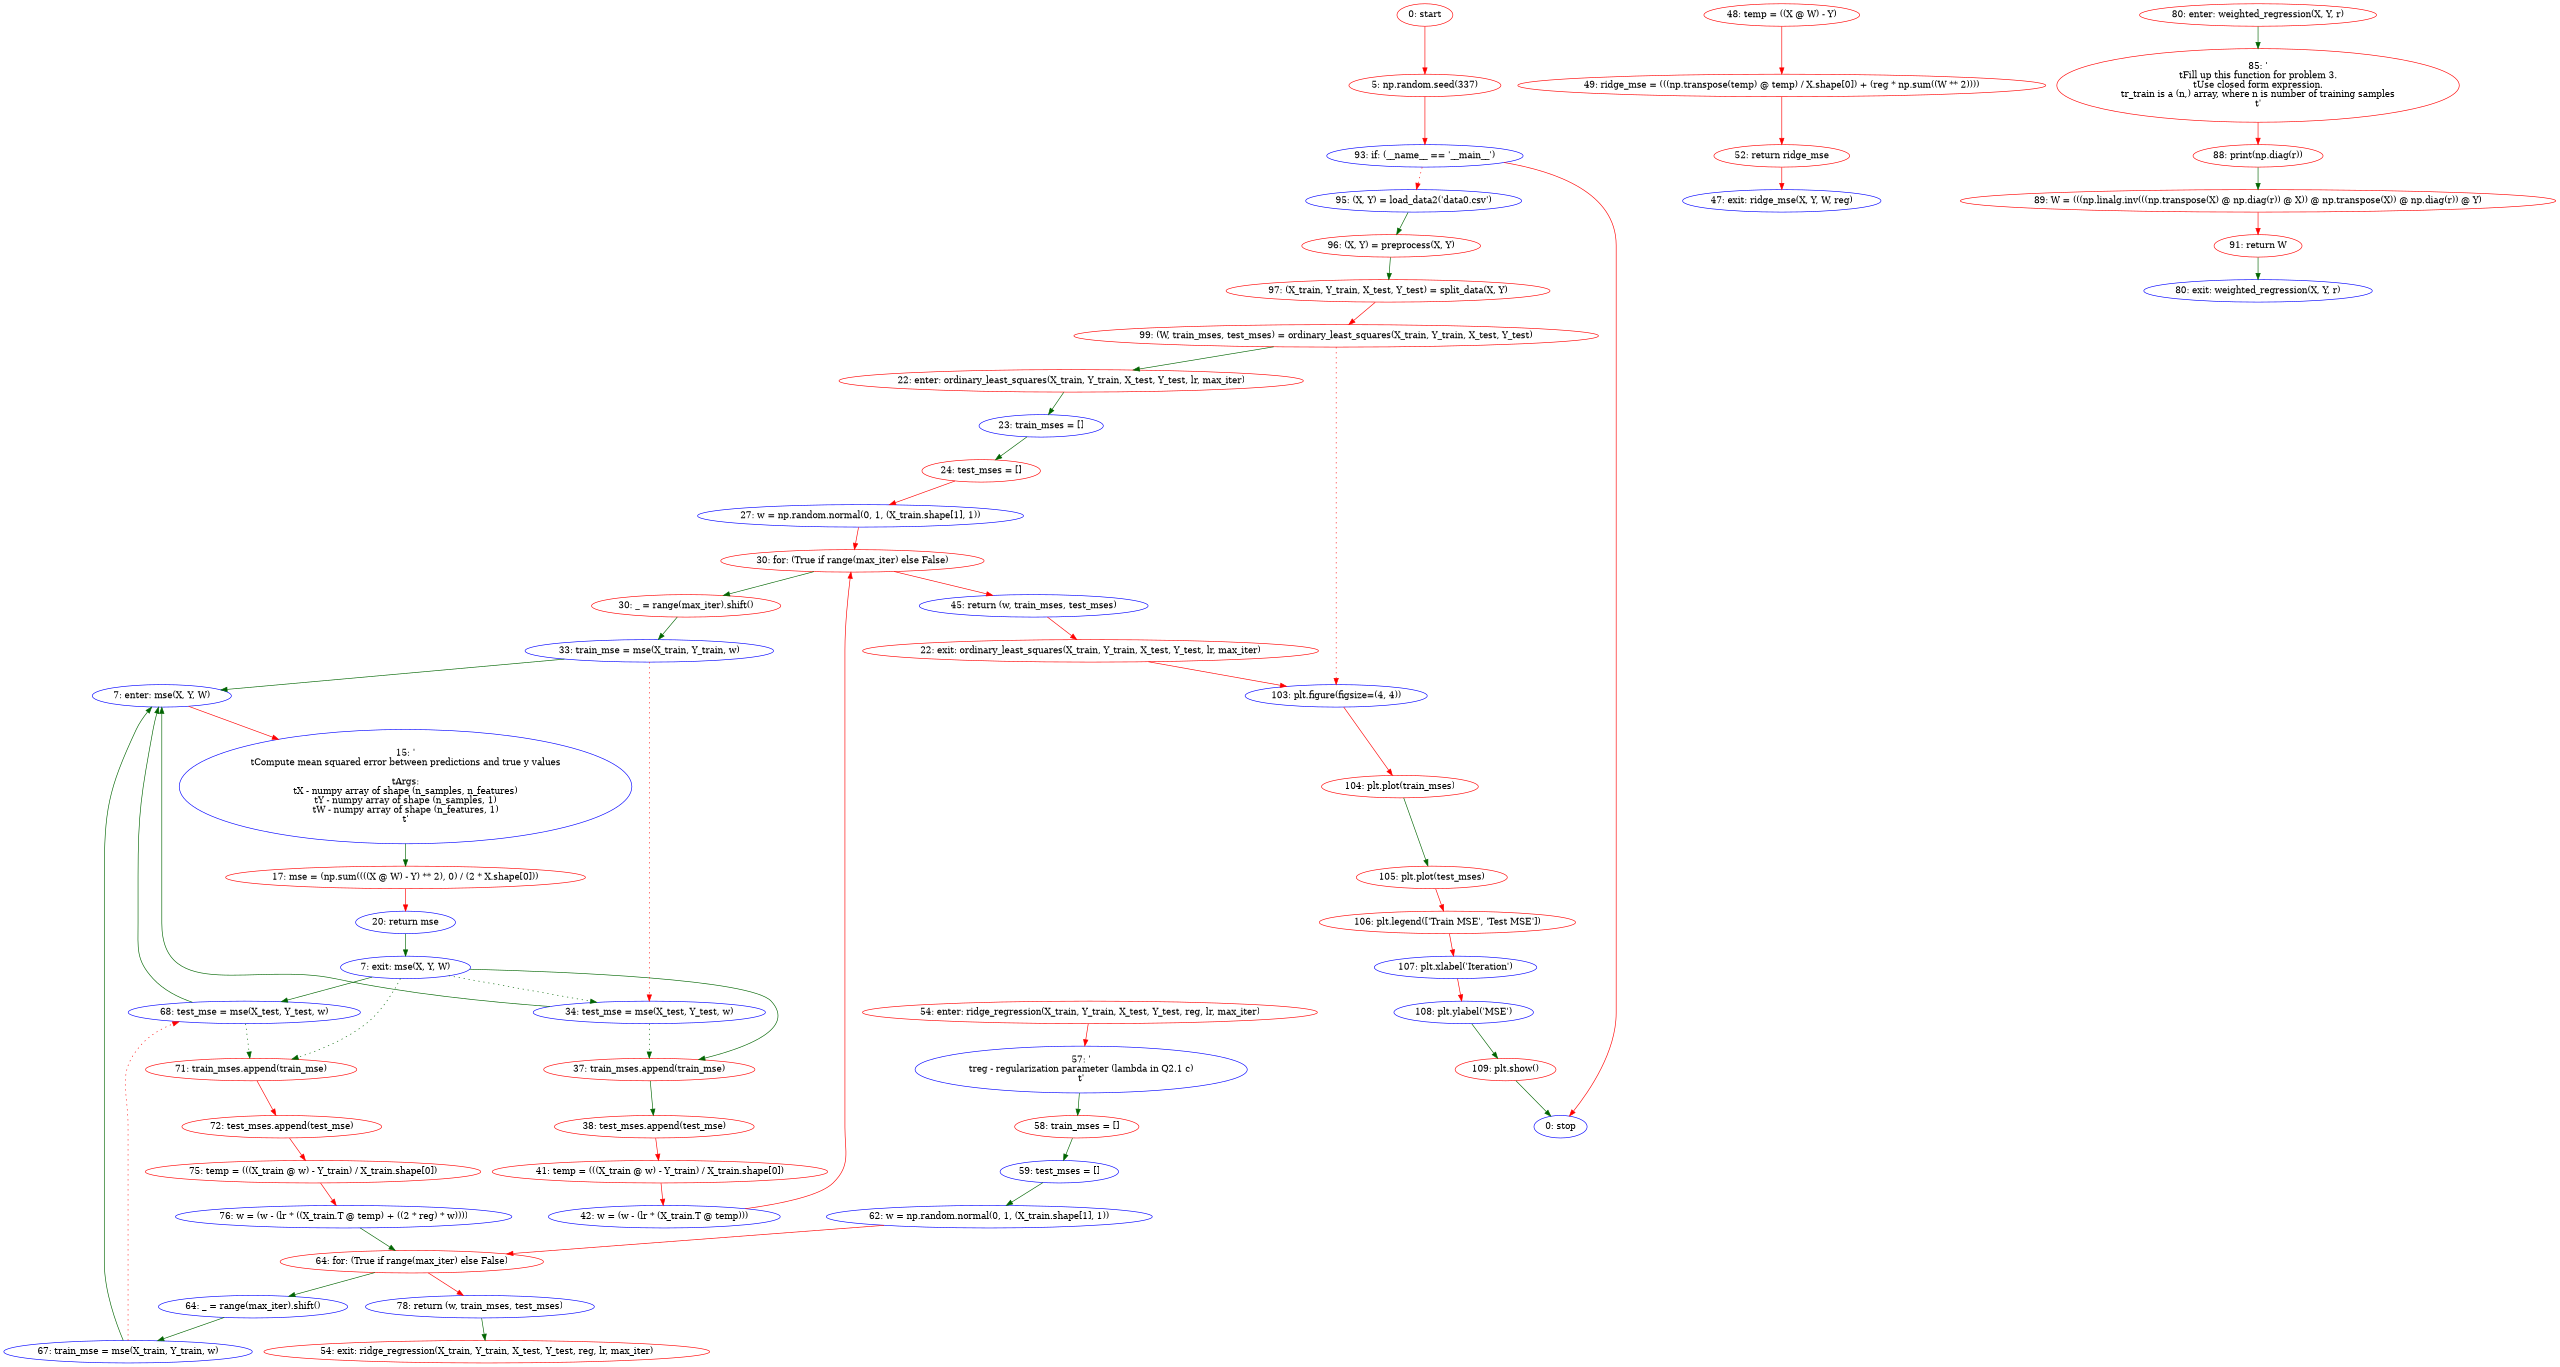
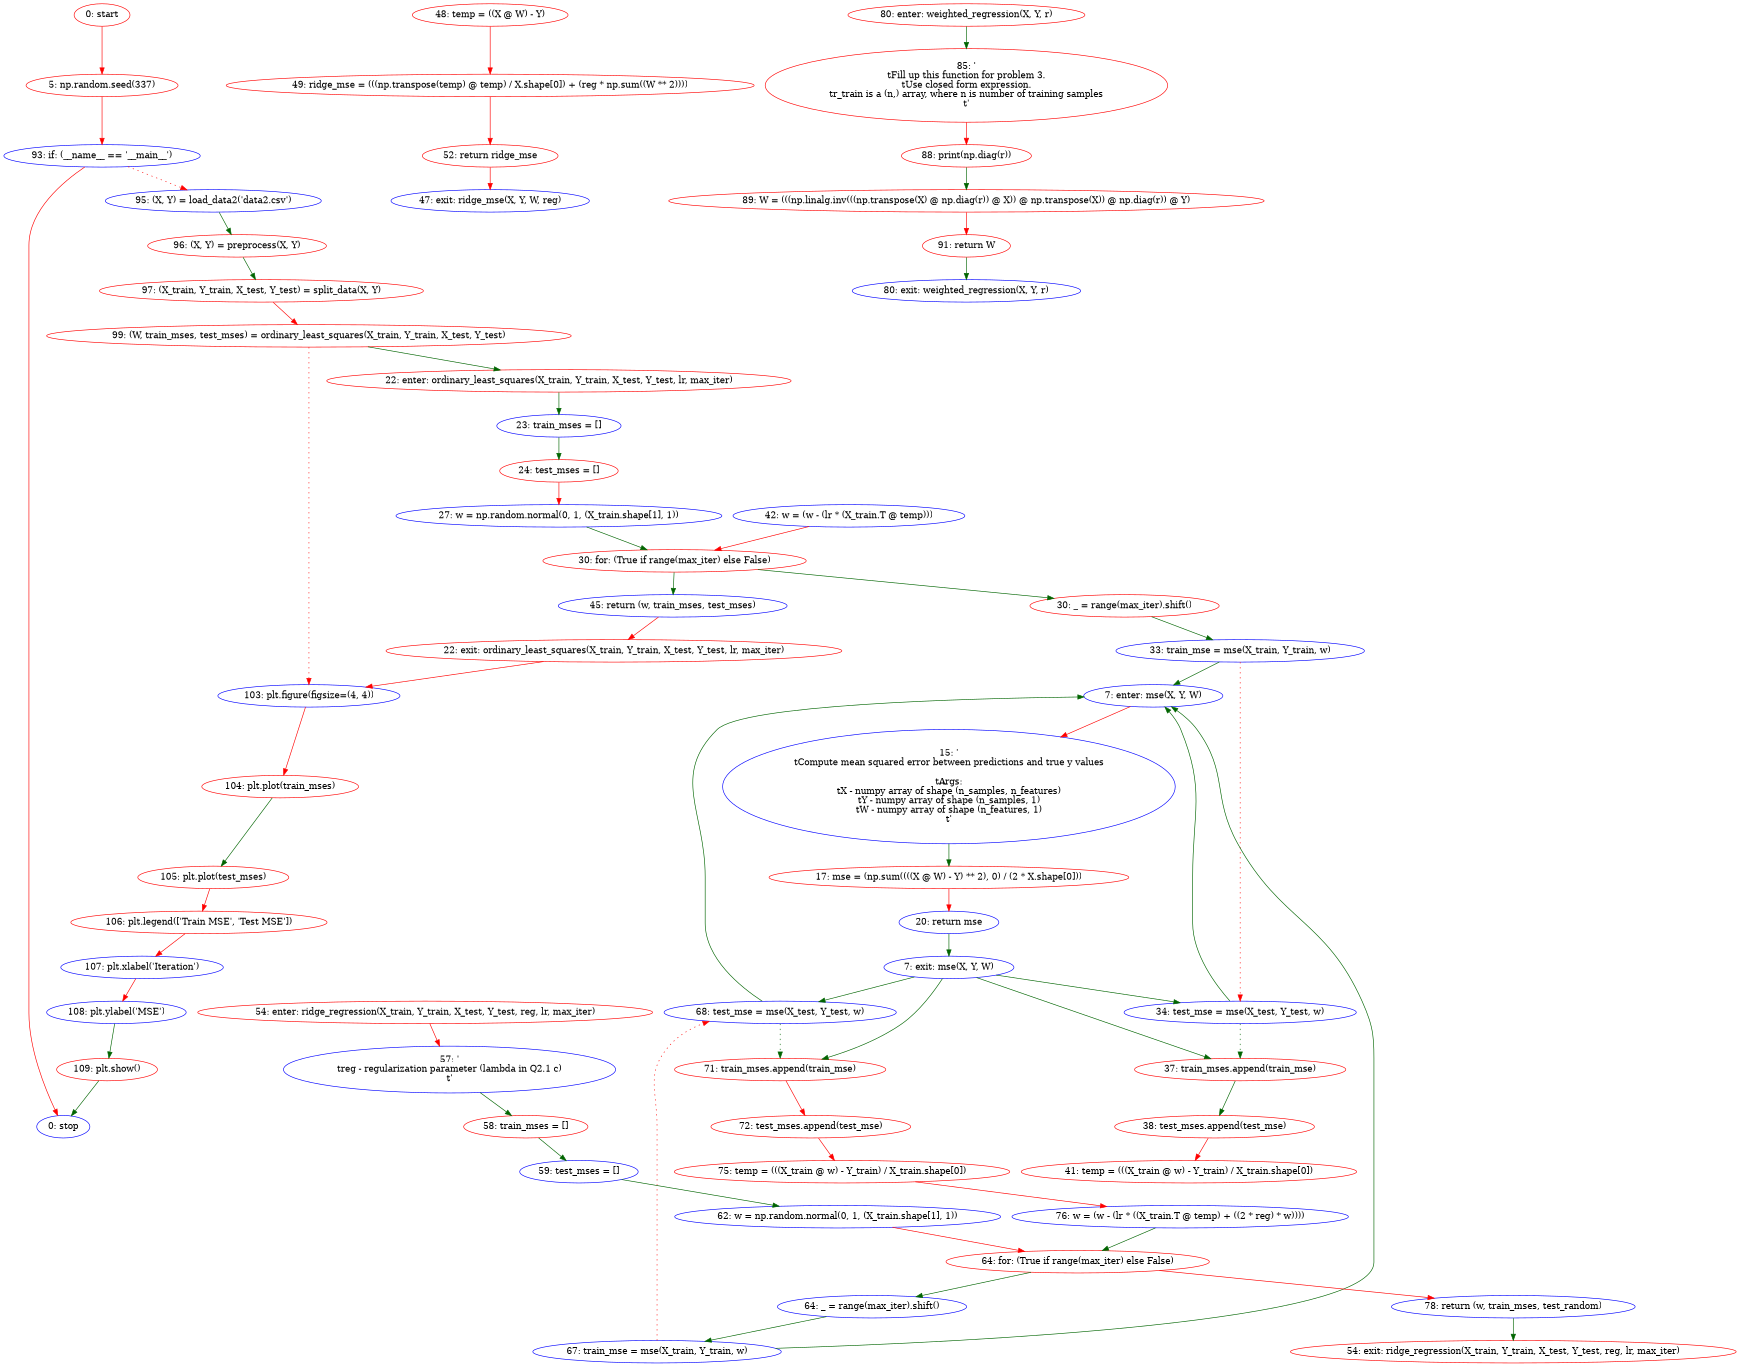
node "95: (X, Y) = load_data2('data0.csv')": label "95: (X, Y) = load_data2('data0.csv')" -> "95: (X, Y) = load_data2('data2.csv')"
edge "27: w = np.random.normal(0, 1, (X_train.shape[1], 1))" -> "30: for: (True if range(max_iter) else False)": color red -> darkgreen
edge "30: for: (True if range(max_iter) else False)" -> "45: return (w, train_mses, test_mses)": color red -> darkgreen
edge "7: exit: mse(X, Y, W)" -> "34: test_mse = mse(X_test, Y_test, w)": style dotted -> solid
edge "7: exit: mse(X, Y, W)" -> "71: train_mses.append(train_mse)": style dotted -> solid
edge "41: temp = (((X_train @ w) - Y_train) / X_train.shape[0])" -> "42: w = (w - (lr * (X_train.T @ temp)))": removed
node "78: return (w, train_mses, test_mses)": label "78: return (w, train_mses, test_mses)" -> "78: return (w, train_mses, test_random)"
